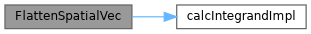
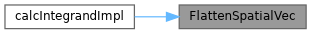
edge "FlattenSpatialVec" -> "calcIntegrandImpl": reversed
